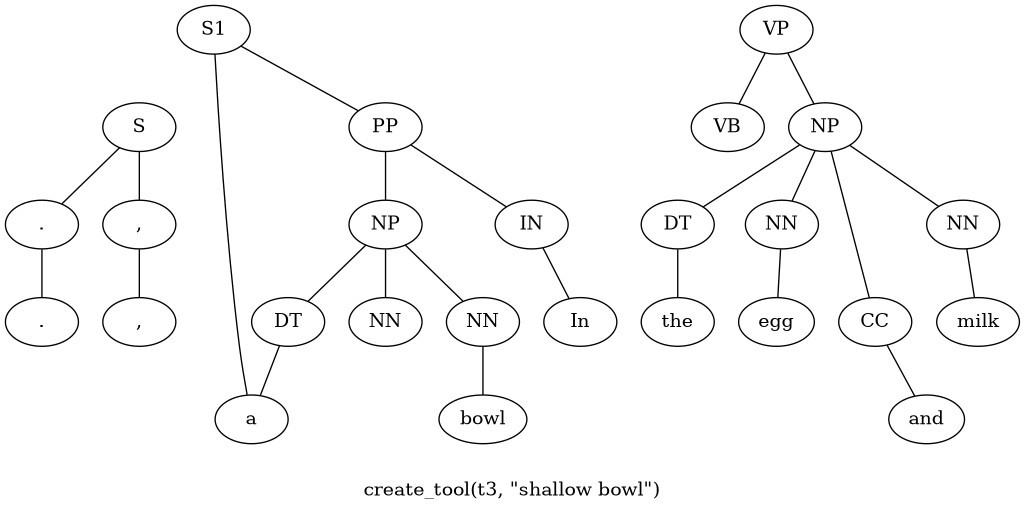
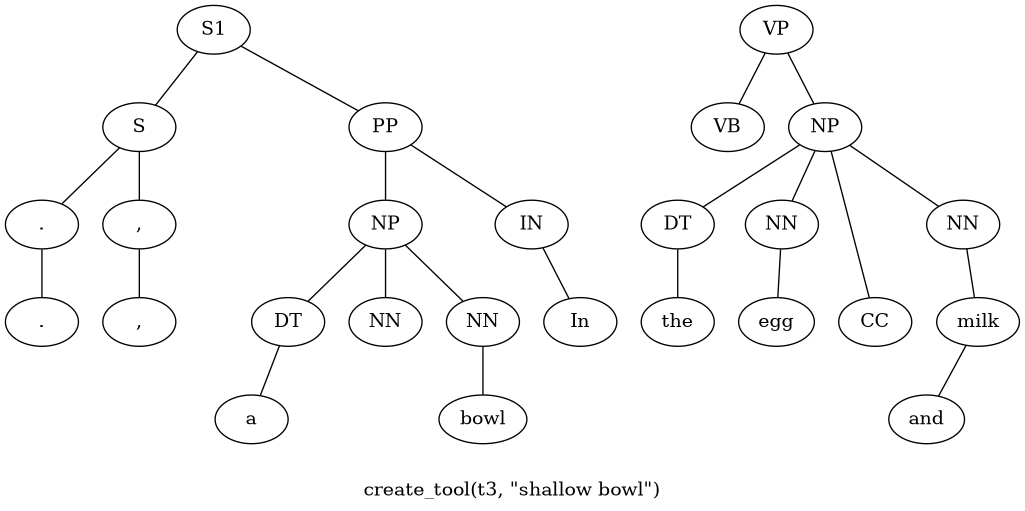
edge "S1" -- "a": now "S1" -- "S"
edge "CC" -- "and": now "milk" -- "and"
